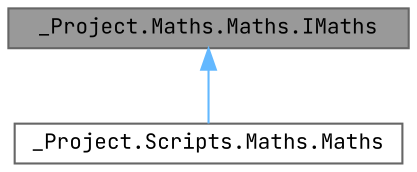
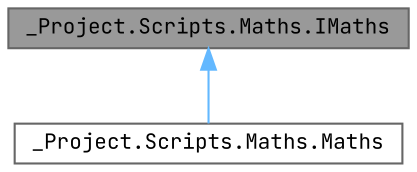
node "_Project.Maths.Maths.IMaths": label "_Project.Maths.Maths.IMaths" -> "_Project.Scripts.Maths.IMaths"
